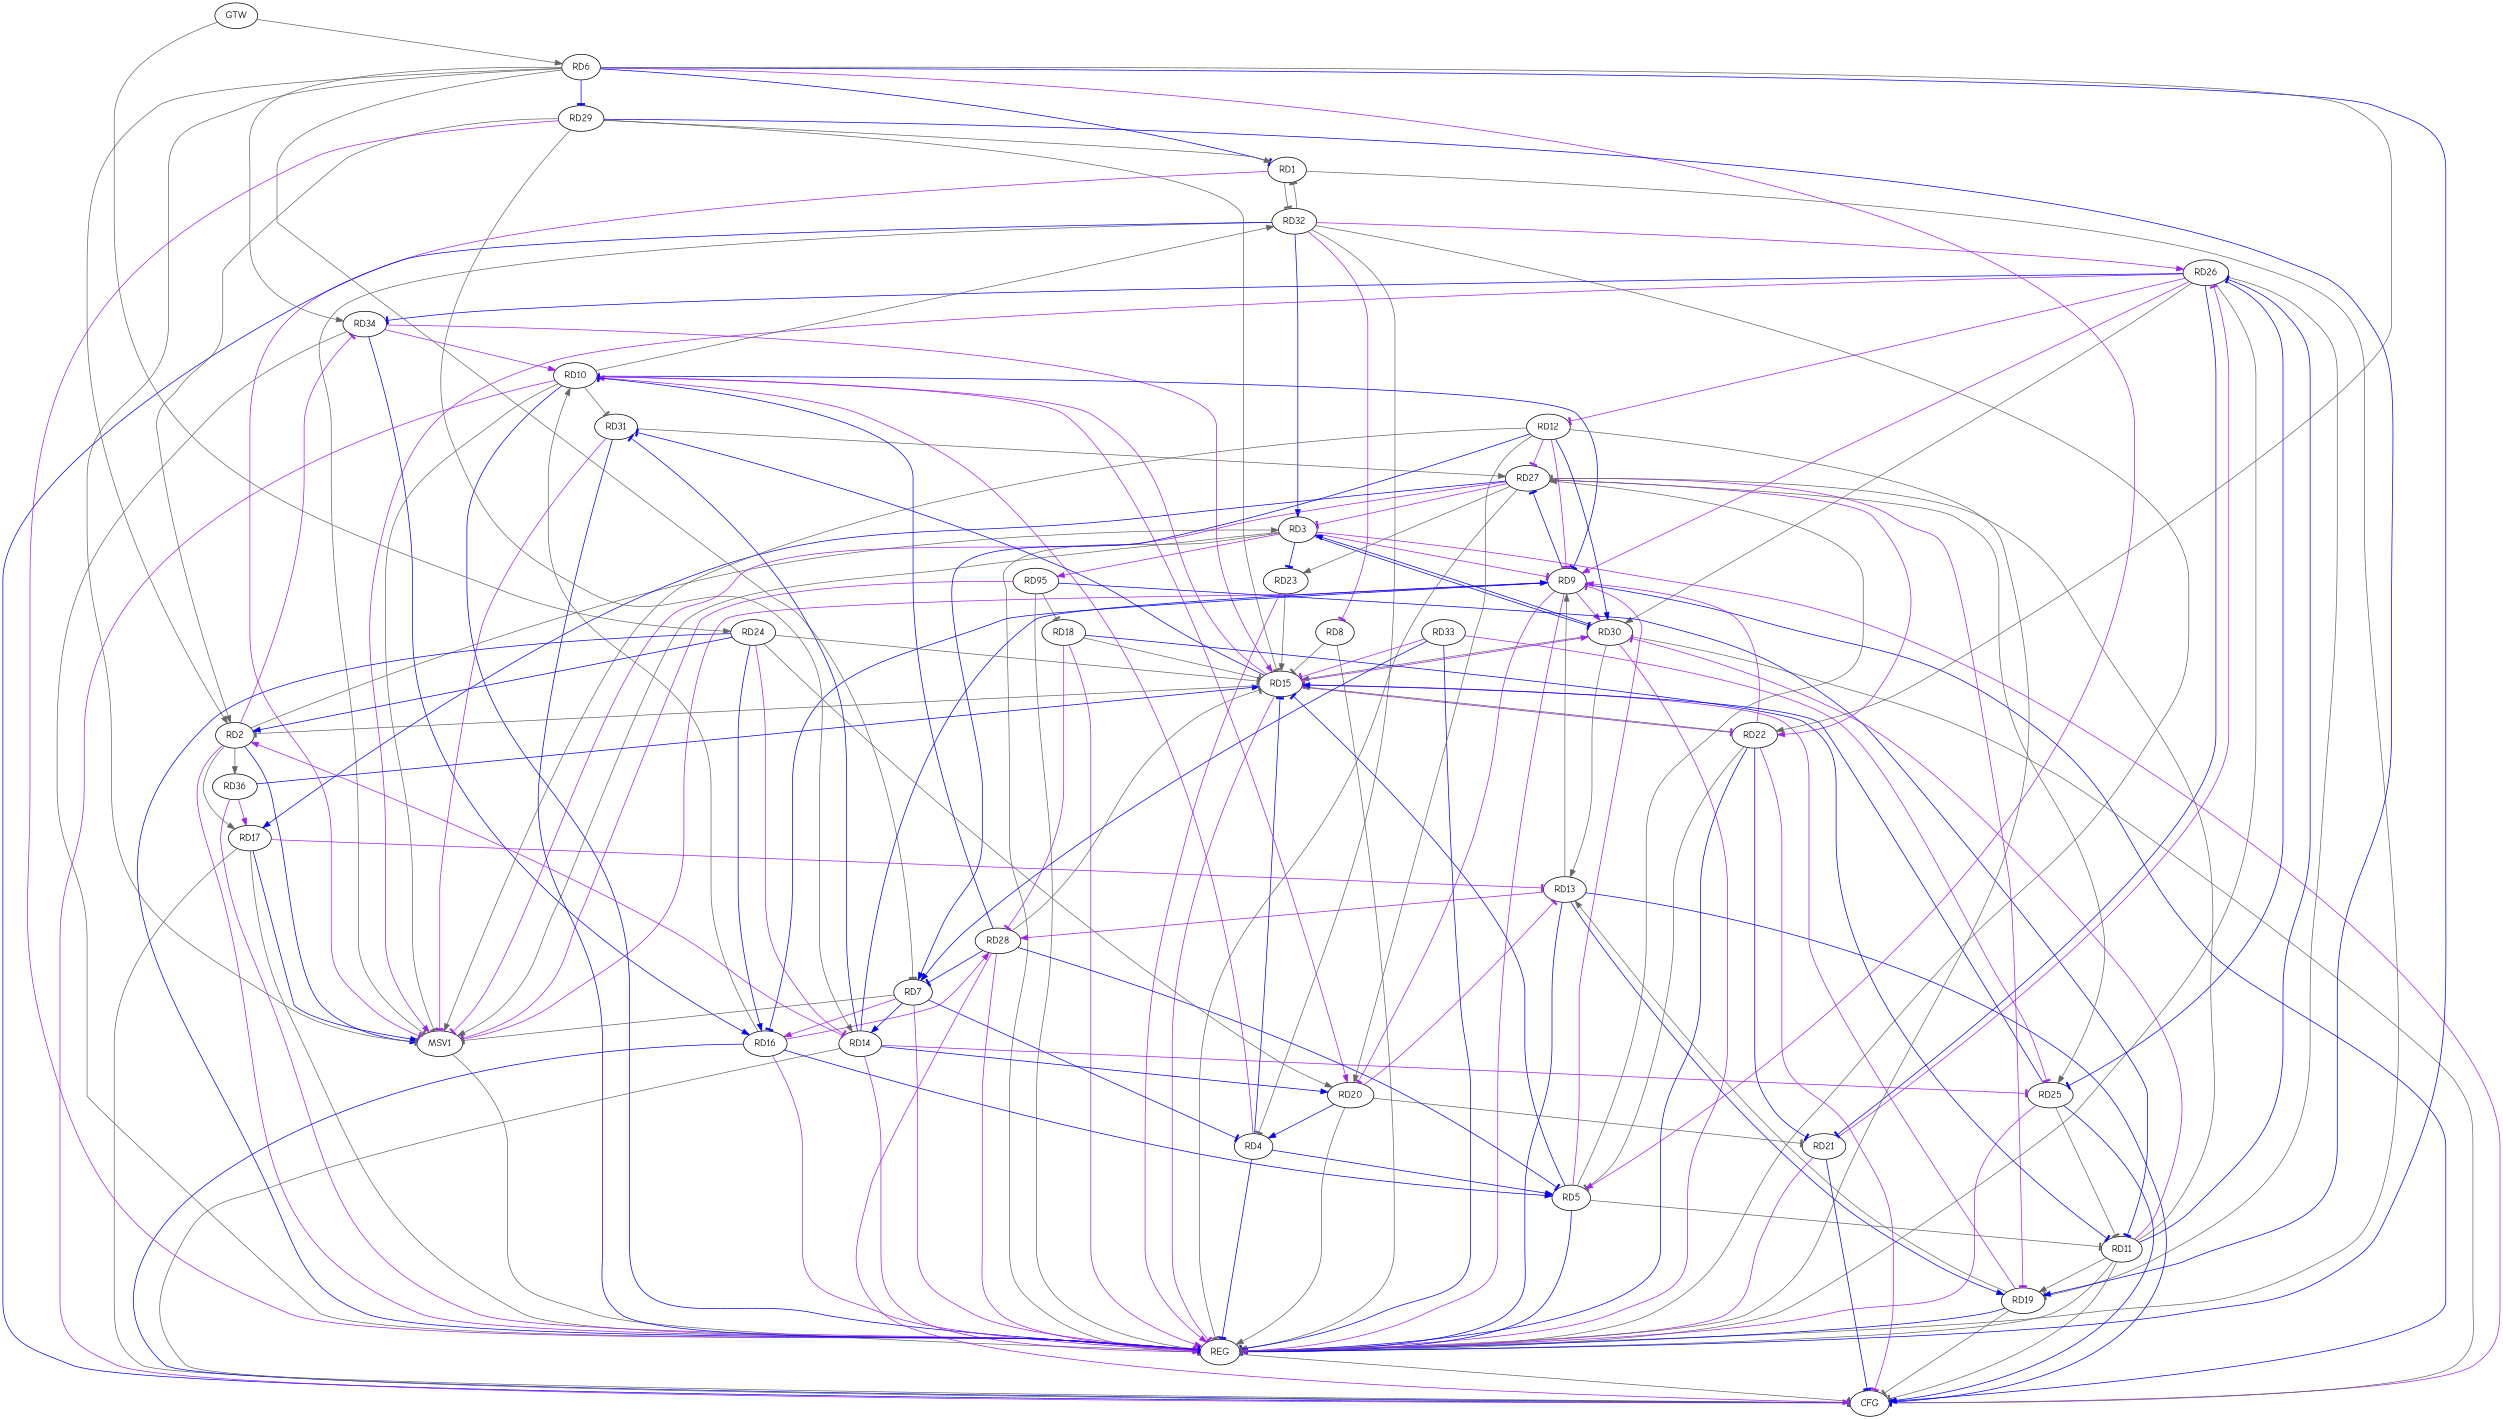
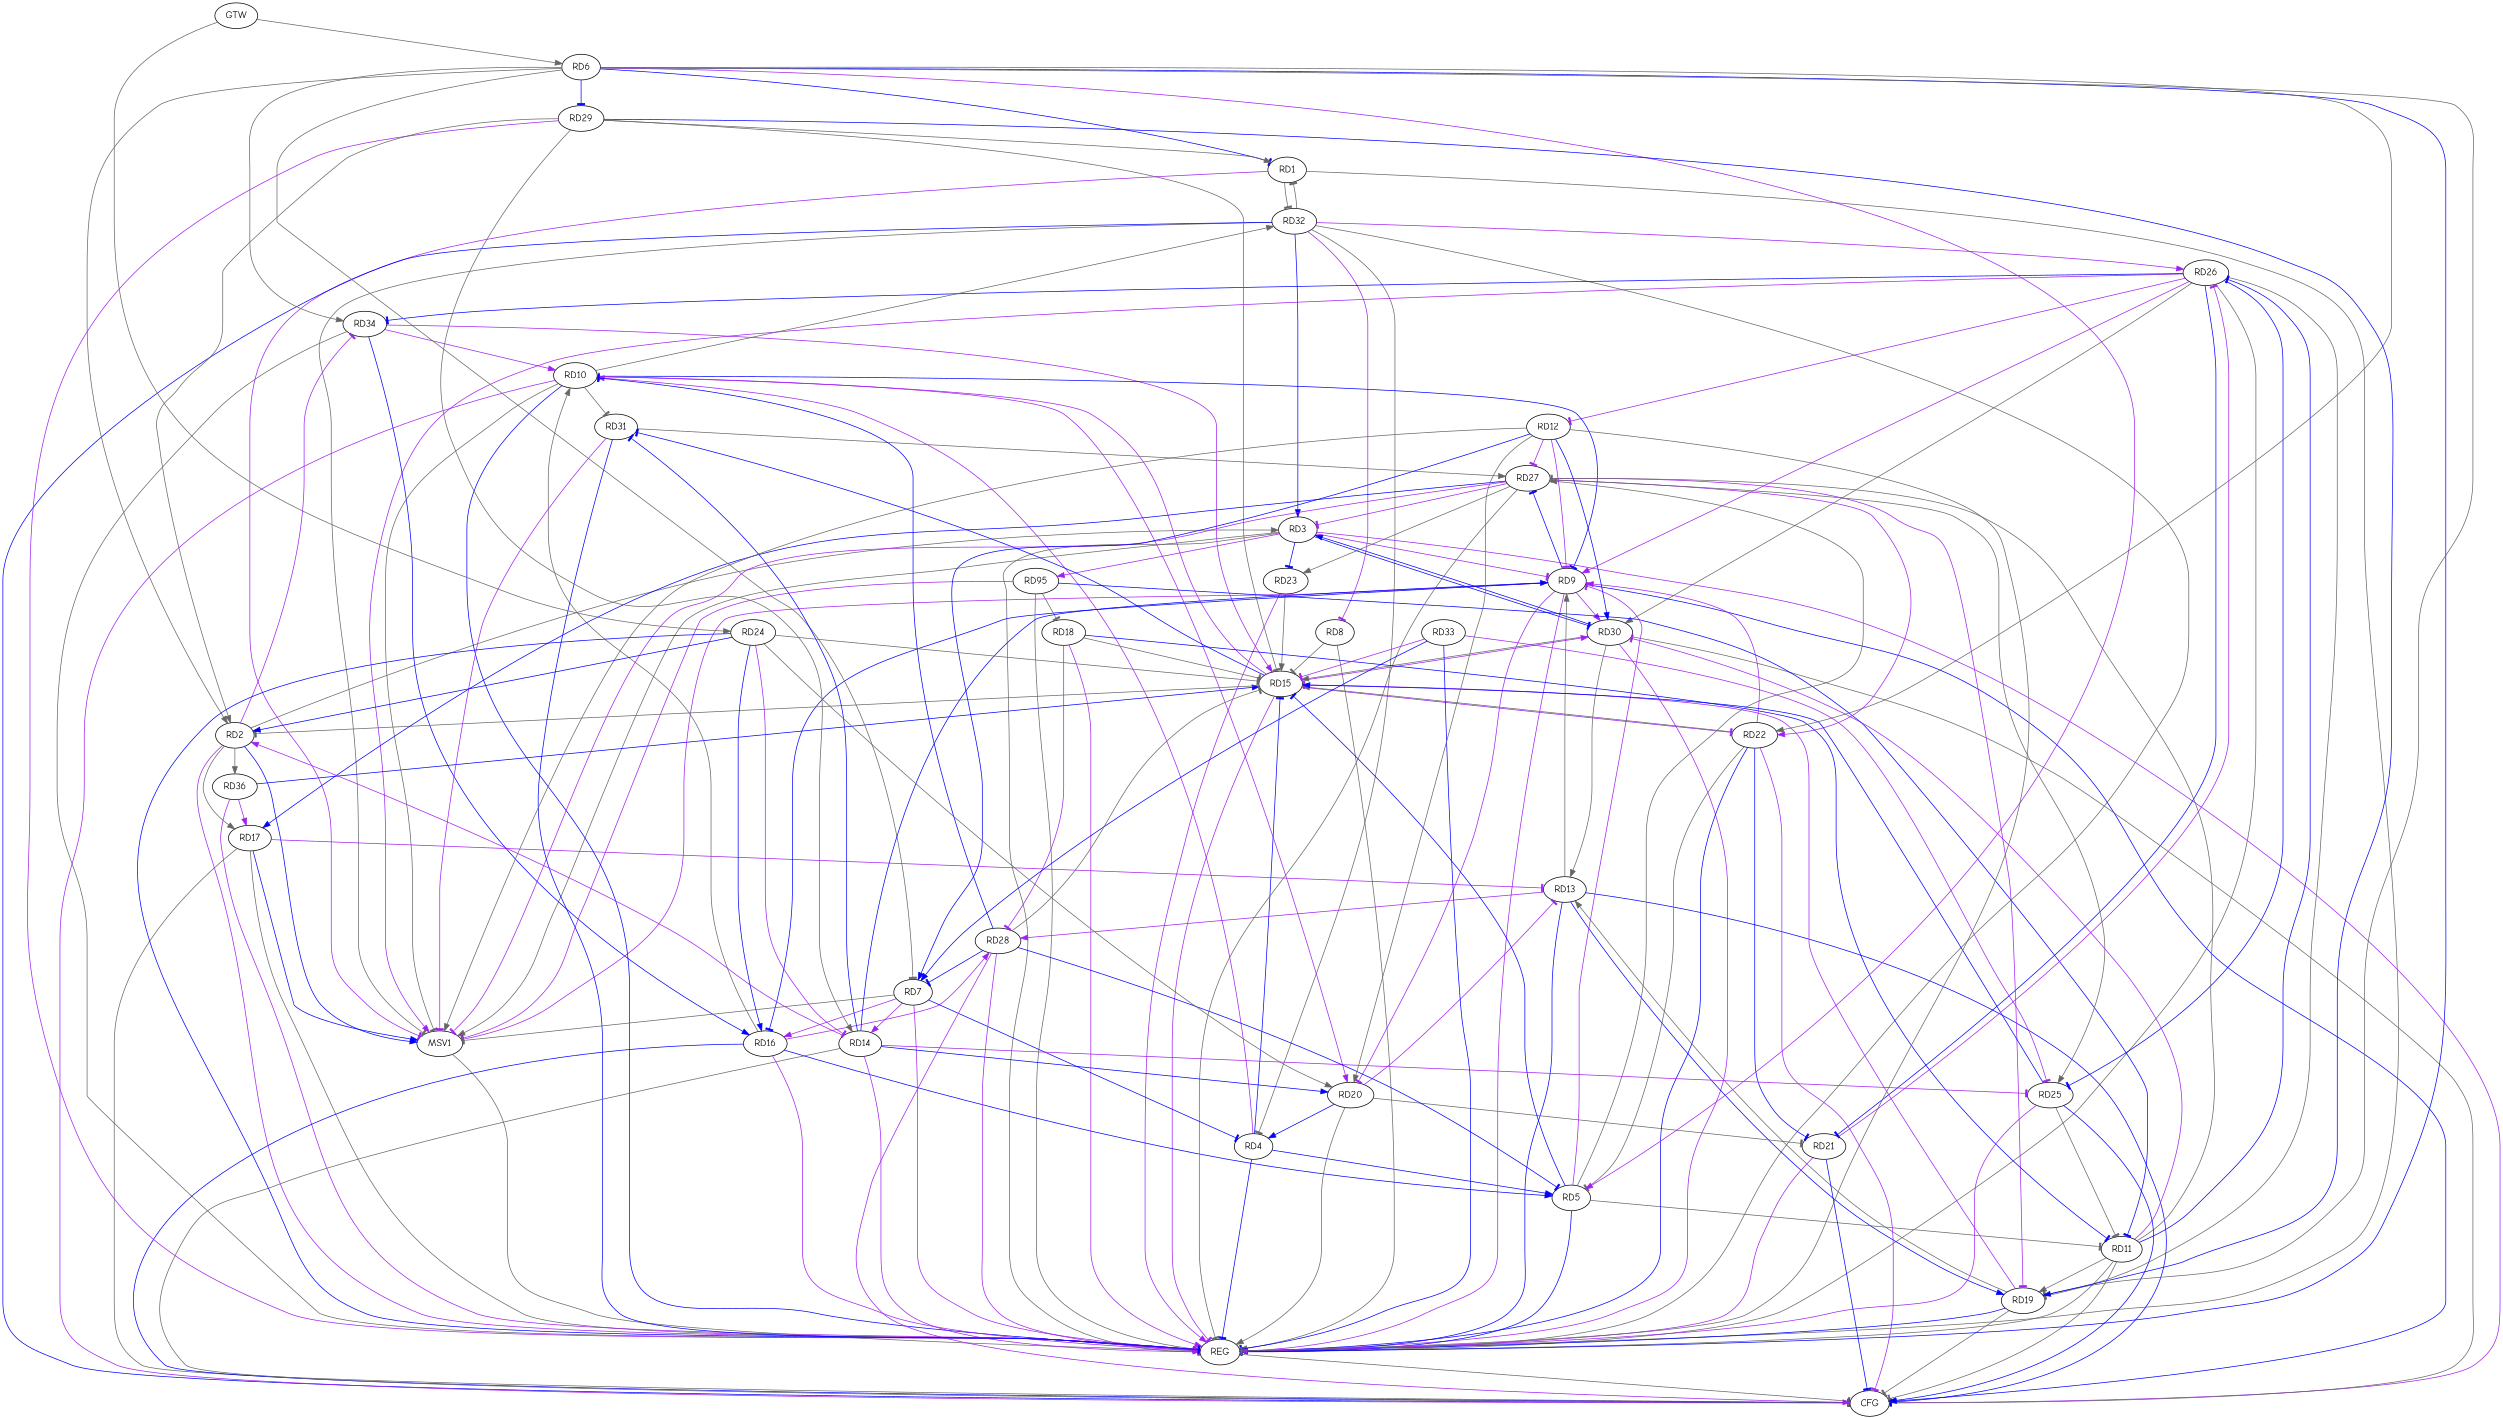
edge "RD6" -> "MSV1": now "RD6" -> "RD19"
edge "RD7" -> "RD14": color blue -> purple
